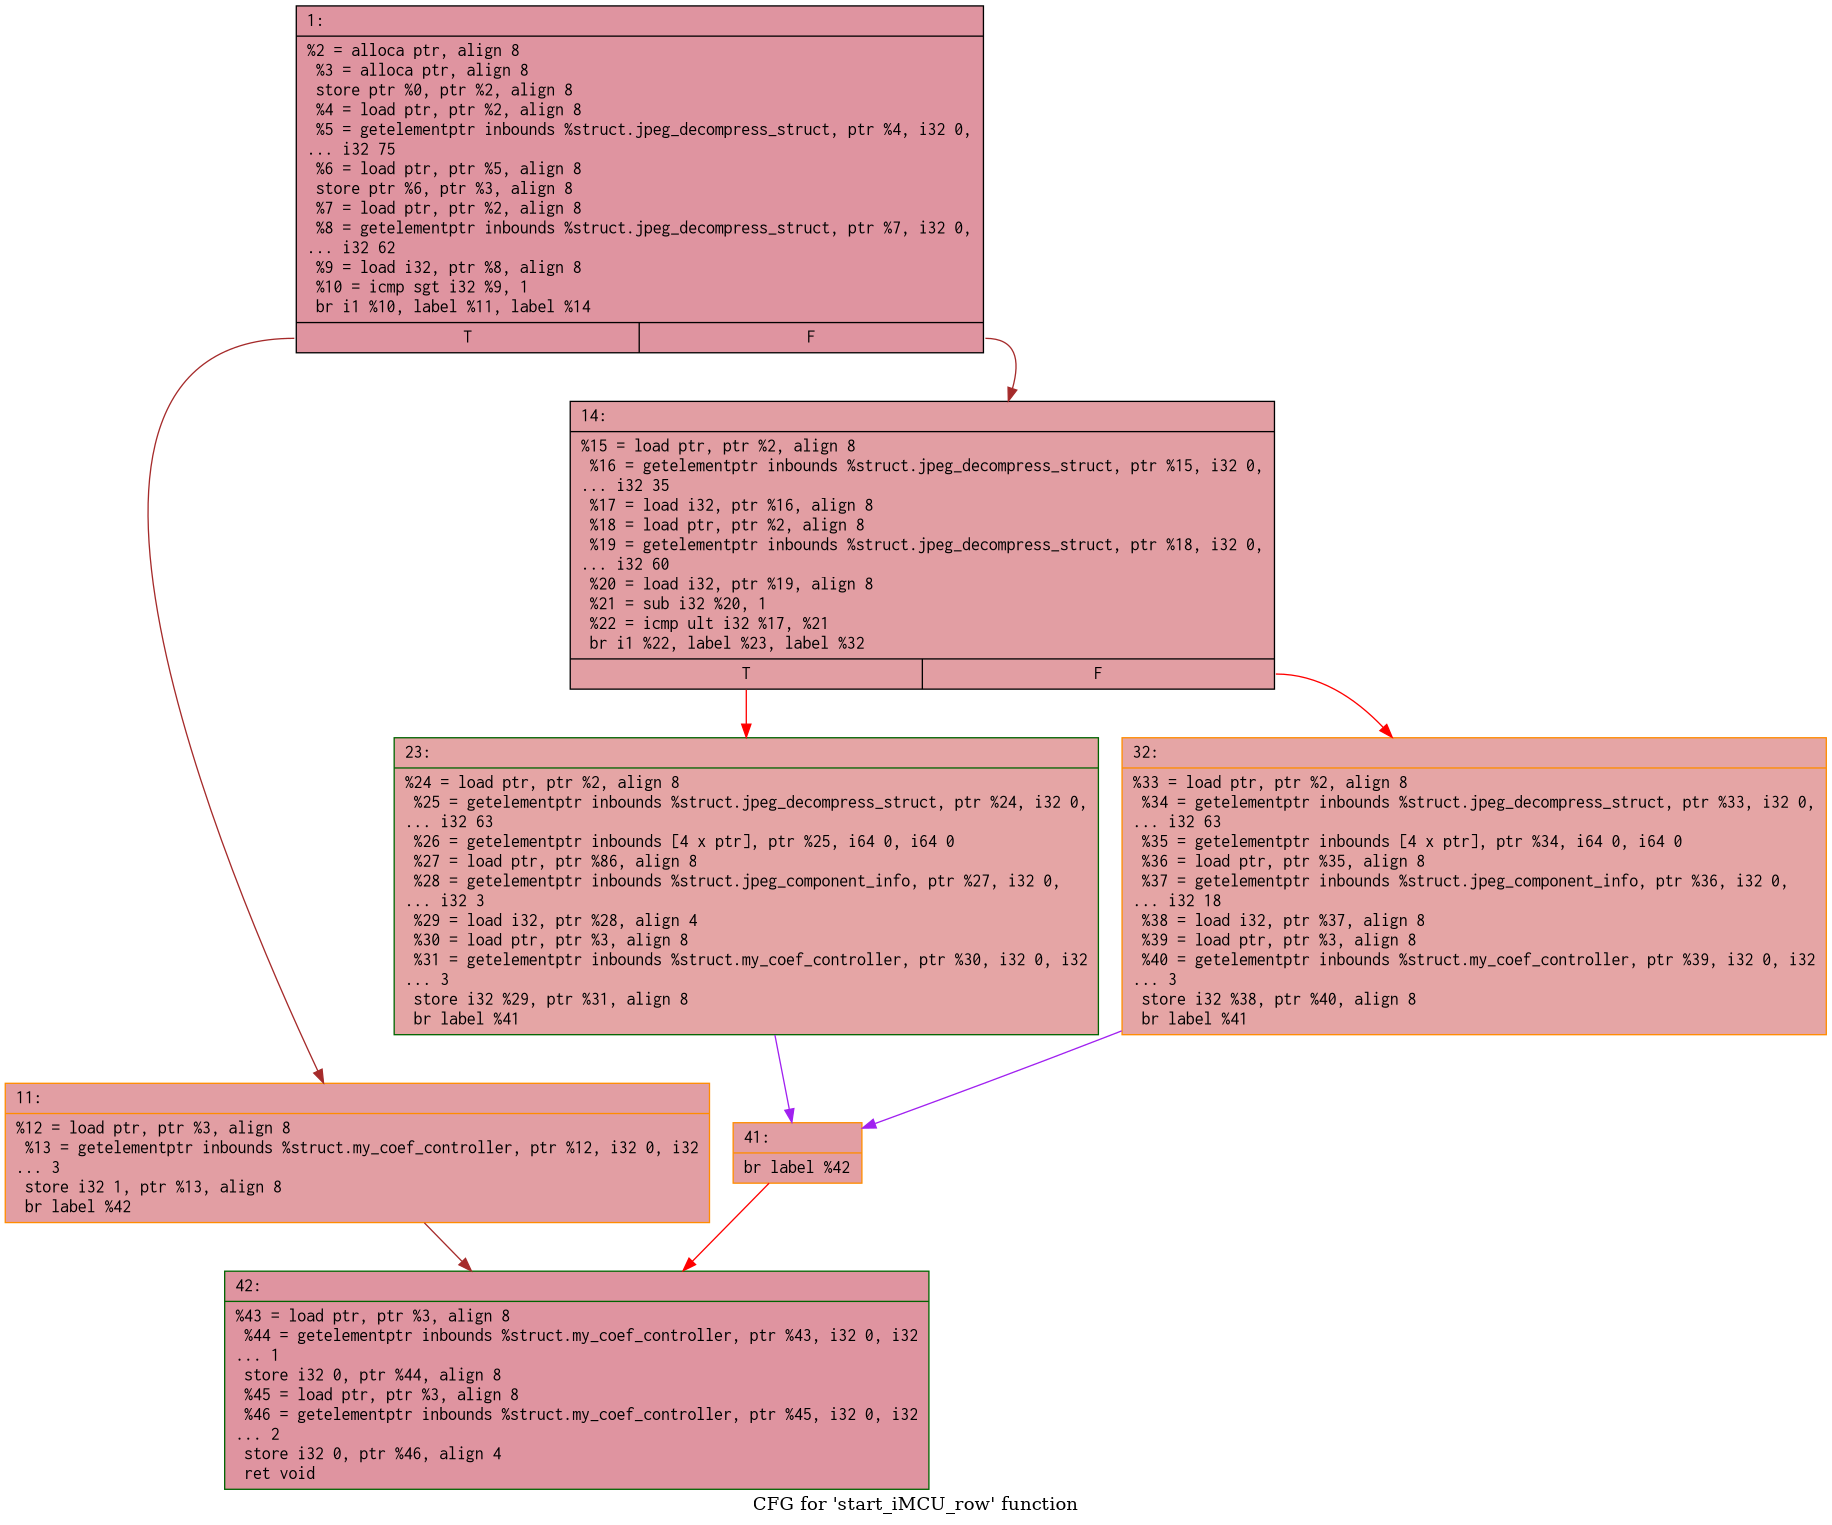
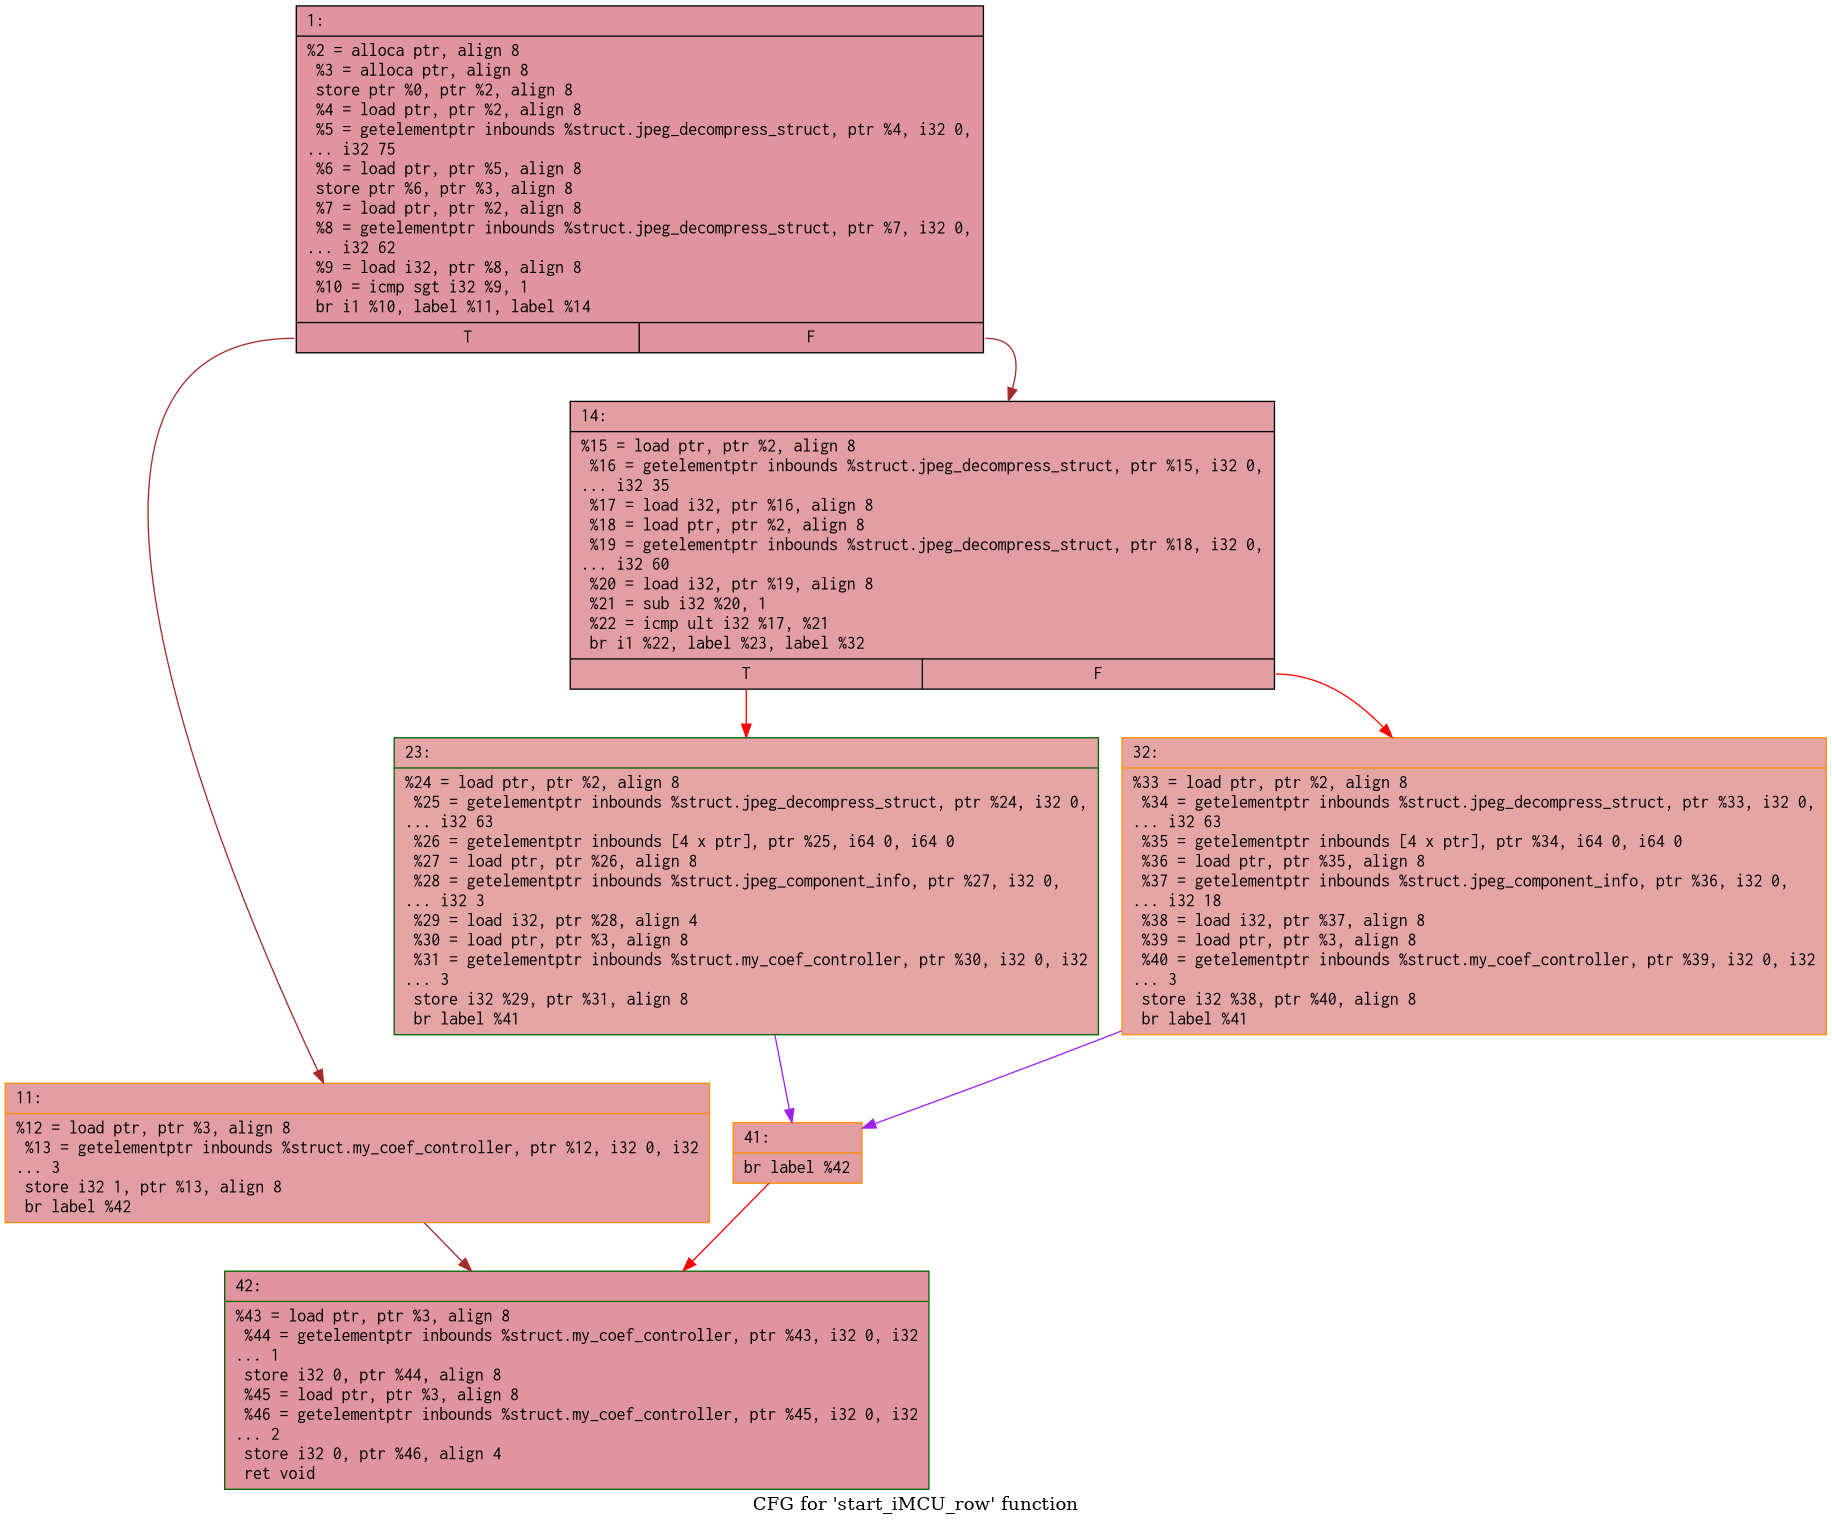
node "23:": text "%27 = load ptr, ptr %86, align 8" -> "%27 = load ptr, ptr %26, align 8"
